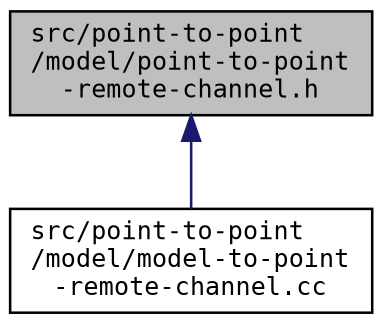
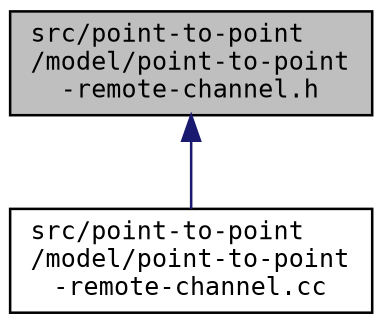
node "src/point-to-point /model/model-to-point -remote-channel.cc": label "src/point-to-point /model/model-to-point -remote-channel.cc" -> "src/point-to-point /model/point-to-point -remote-channel.cc"
